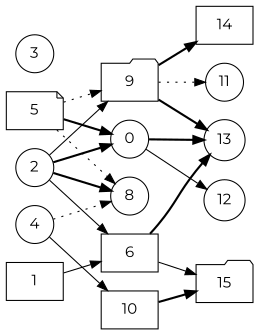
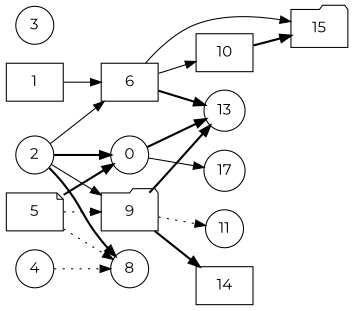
node "12": label "12" -> "17"
edge "4" -> "10": now "6" -> "10"
